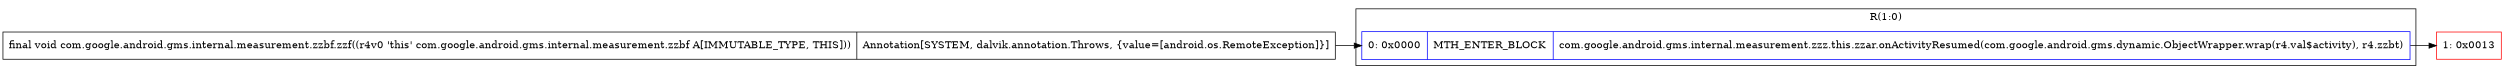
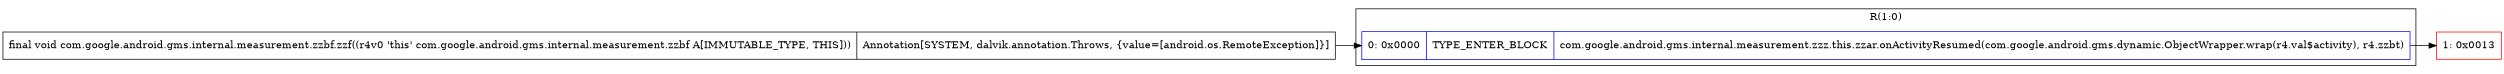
node "0: 0x0000": text "MTH_ENTER_BLOCK" -> "TYPE_ENTER_BLOCK"
